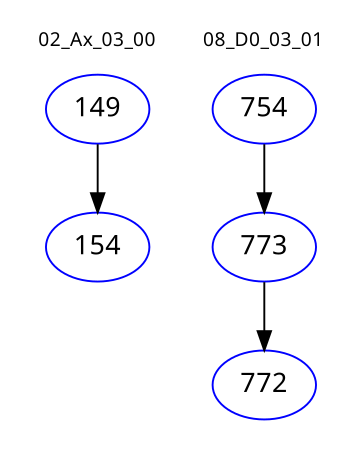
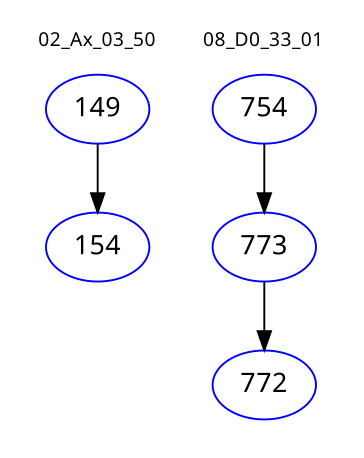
cluster "02_Ax_03_00": label "02_Ax_03_00" -> "02_Ax_03_50"
cluster "08_D0_03_01": label "08_D0_03_01" -> "08_D0_33_01"
